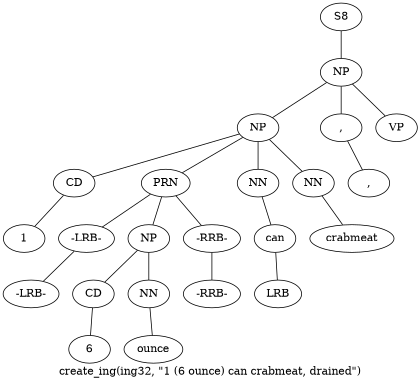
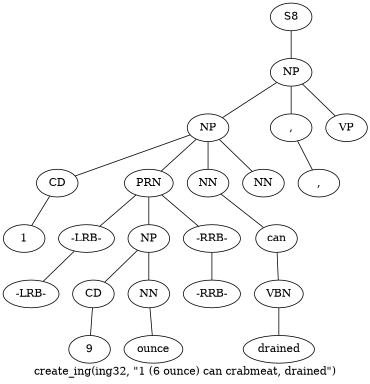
node "crabmeat": removed
node "LRB": label "LRB" -> "VBN"
node "6": label "6" -> "9"
node "drained": added
